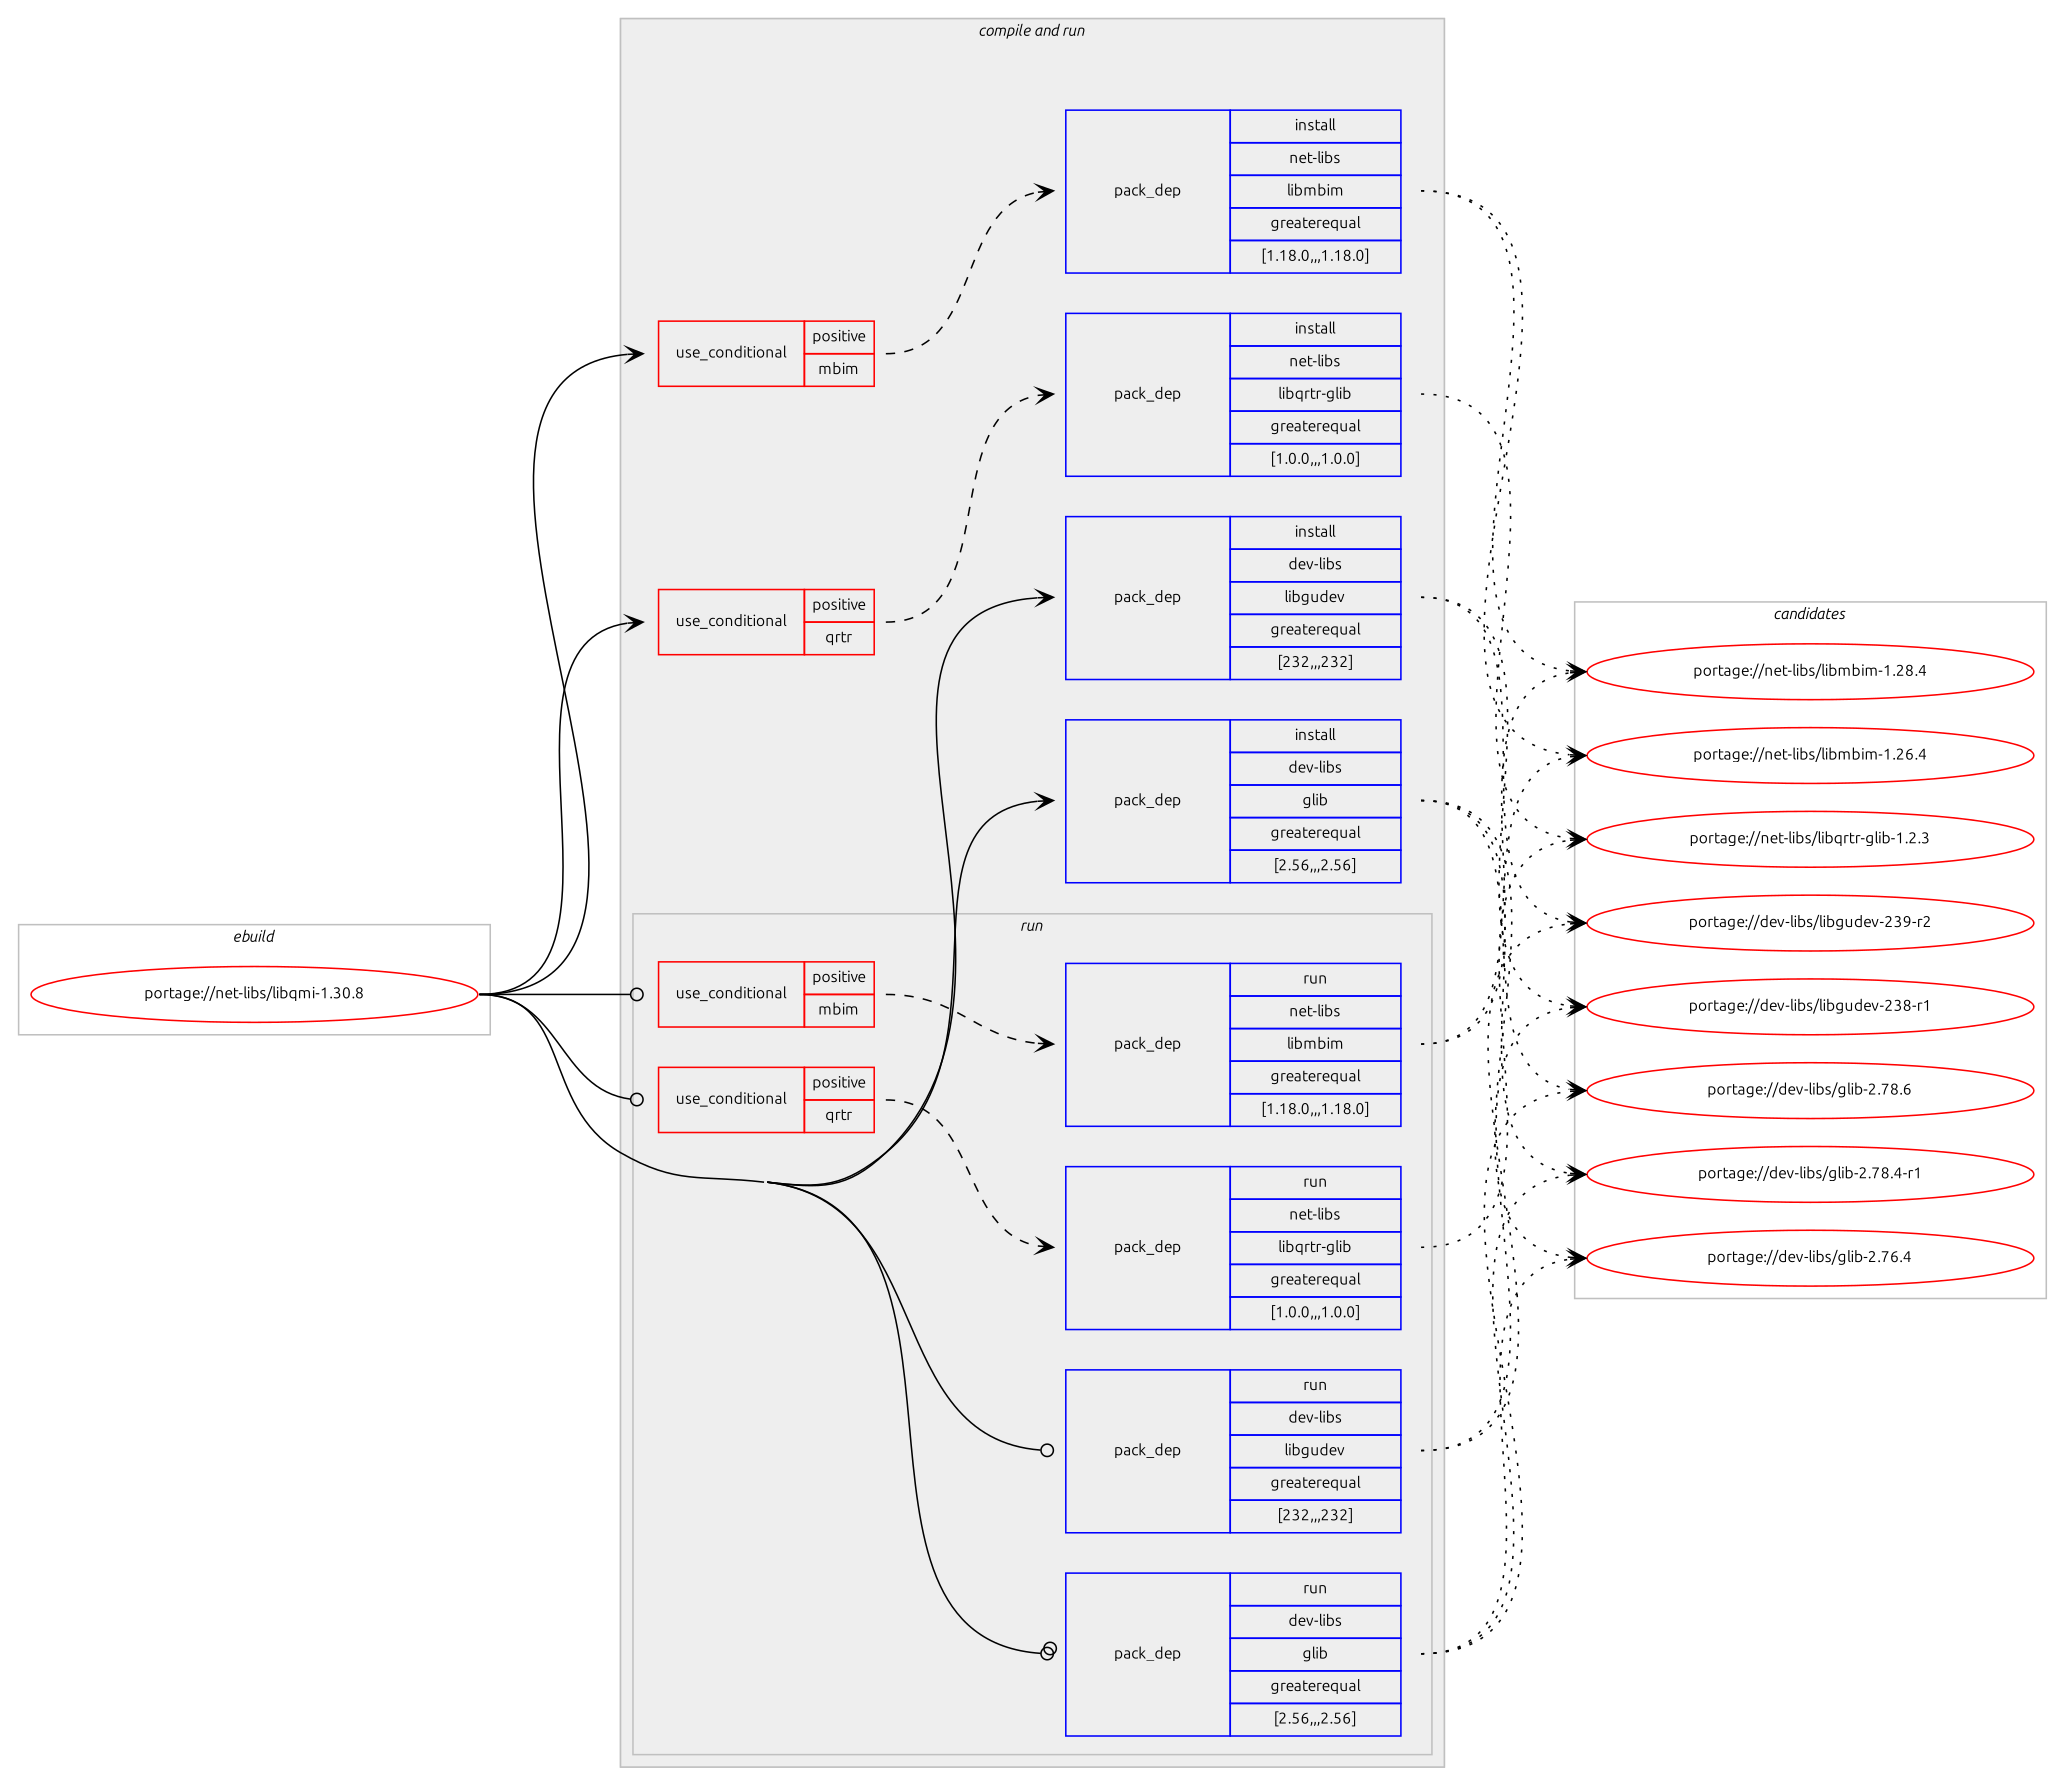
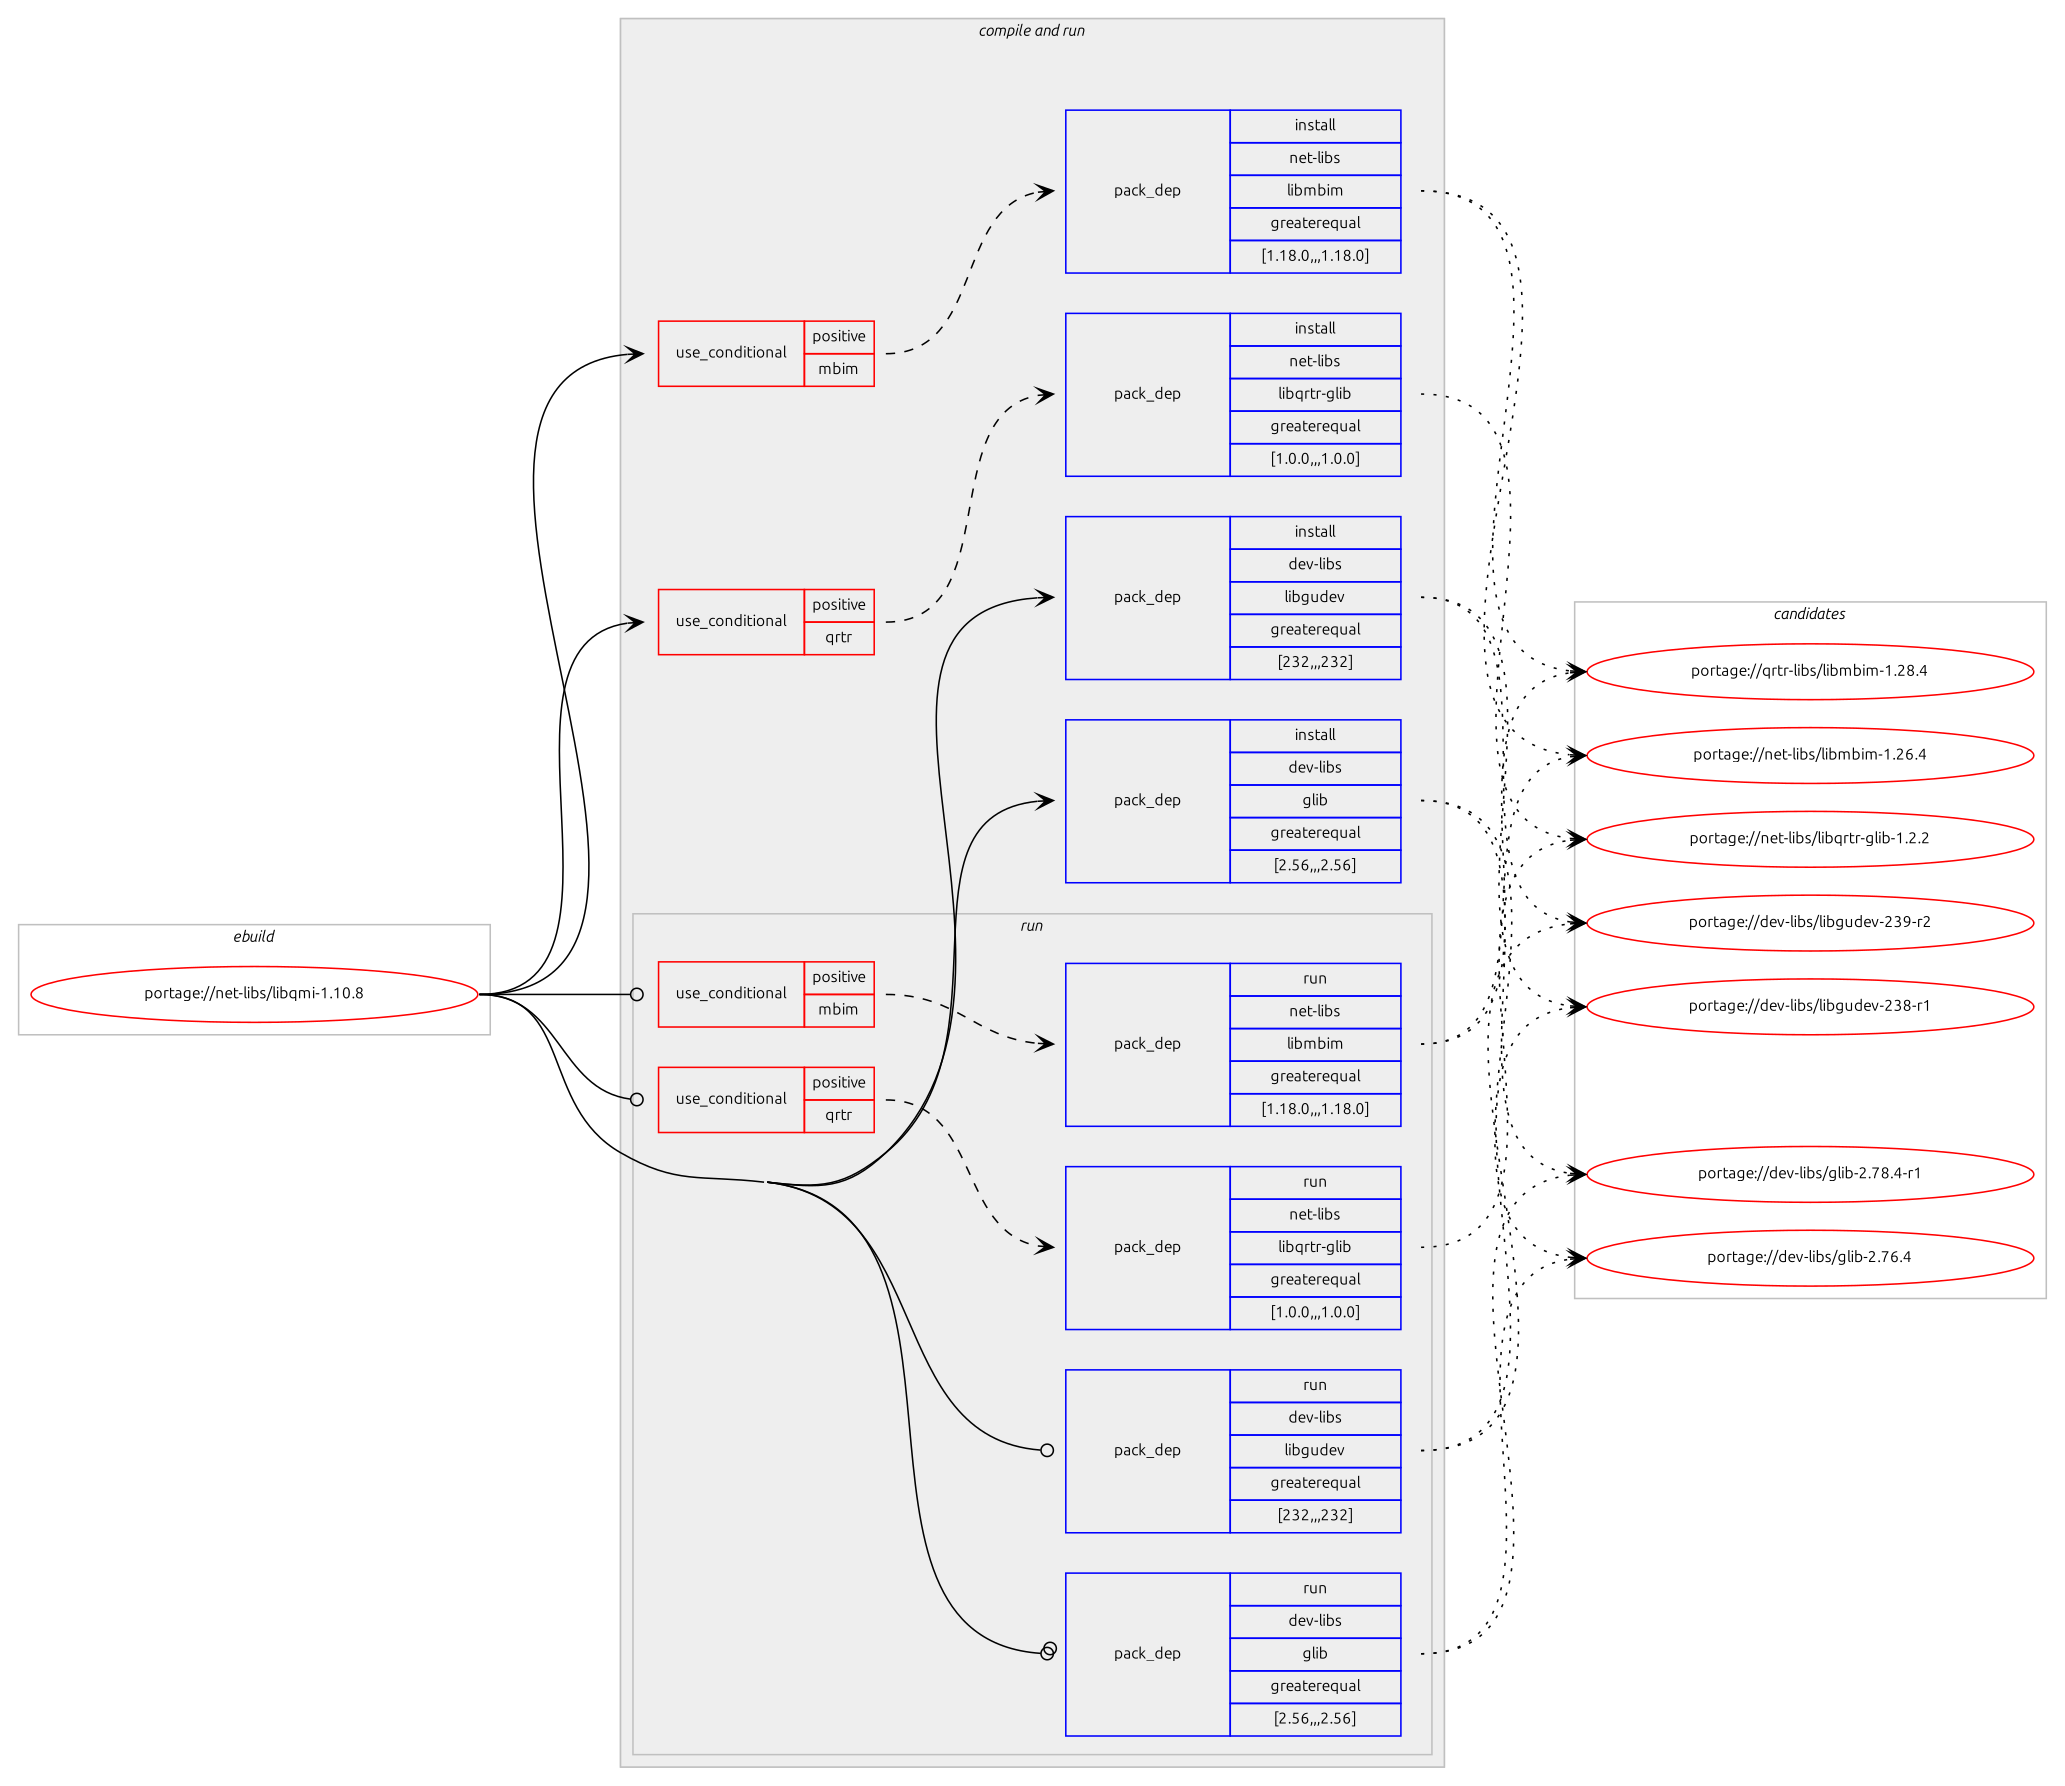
node "portage://net-libs/libmbim-1.28.4": label "portage://net-libs/libmbim-1.28.4" -> "portage://qrtr-libs/libmbim-1.28.4"
node "portage://net-libs/libqrtr-glib-1.2.3": label "portage://net-libs/libqrtr-glib-1.2.3" -> "portage://net-libs/libqrtr-glib-1.2.2"
node "portage://net-libs/libqmi-1.30.8": label "portage://net-libs/libqmi-1.30.8" -> "portage://net-libs/libqmi-1.10.8"
node "portage://dev-libs/glib-2.78.6": removed
